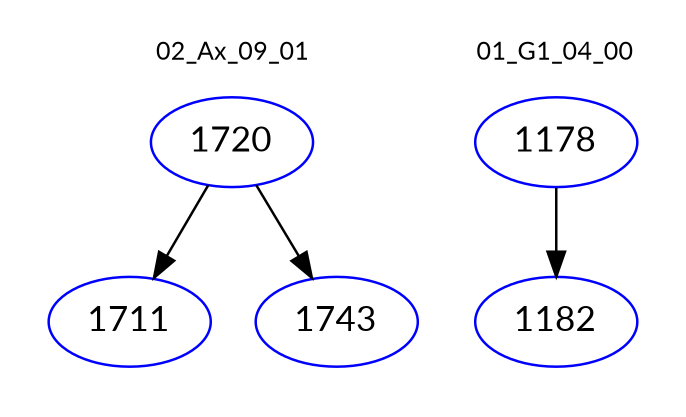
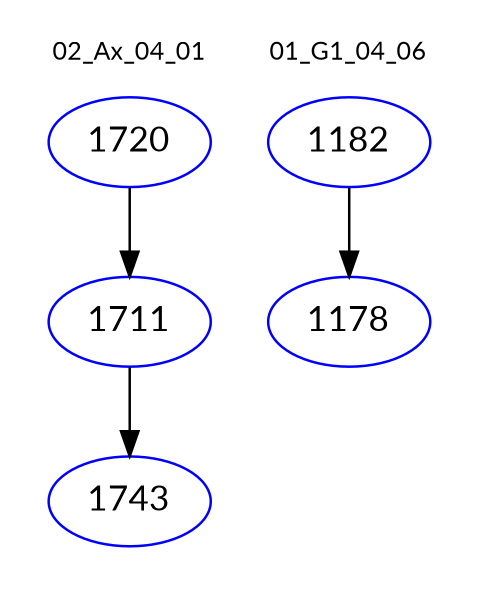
cluster "02_Ax_09_01": label "02_Ax_09_01" -> "02_Ax_04_01"
cluster "01_G1_04_00": label "01_G1_04_00" -> "01_G1_04_06"
edge "1178" -> "1182": reversed
edge "1720" -> "1743": now "1711" -> "1743"
